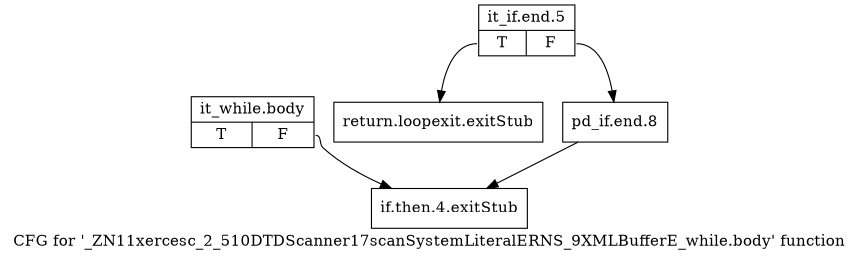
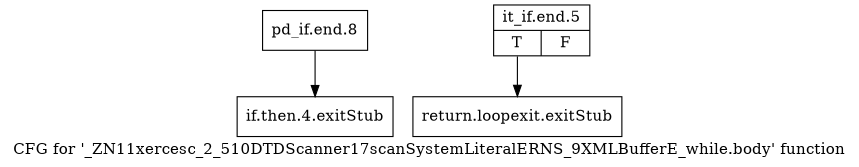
edge "it_if.end.5" -> "pd_if.end.8": removed
node "it_while.body": removed
